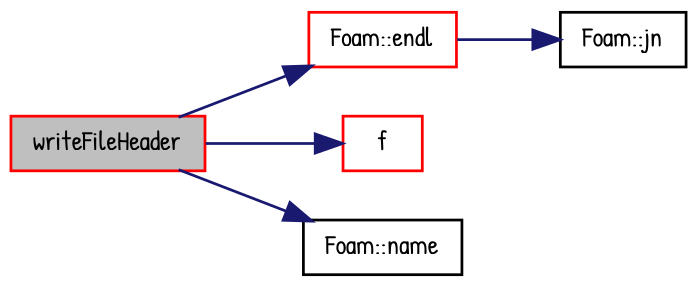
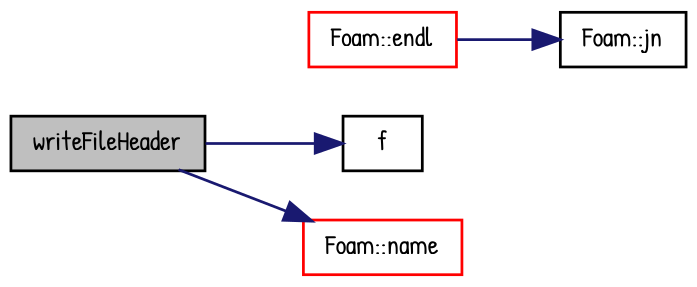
edge "writeFileHeader" -> "Foam::endl": removed
node "writeFileHeader": color red -> black
node "f": color red -> black
node "Foam::name": color black -> red
